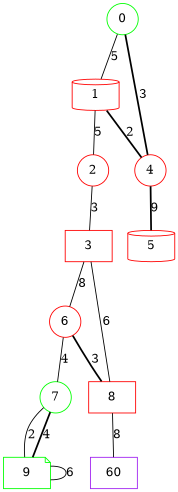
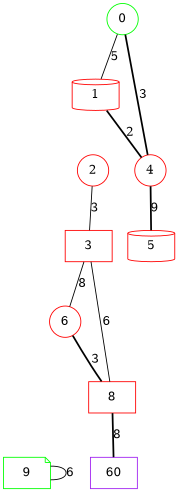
edge "1" -- "2": removed, label "5"
node "7": removed
edge "8" -- "60": style solid -> bold
